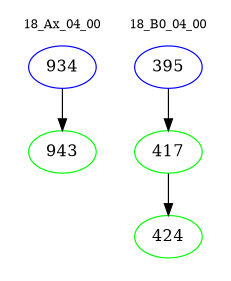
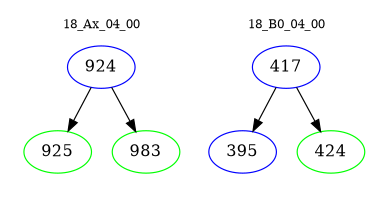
node "934": label "934" -> "924"
edge "395" -> "417": reversed
node "925": added
node "943": label "943" -> "983"
node "417": color green -> blue
